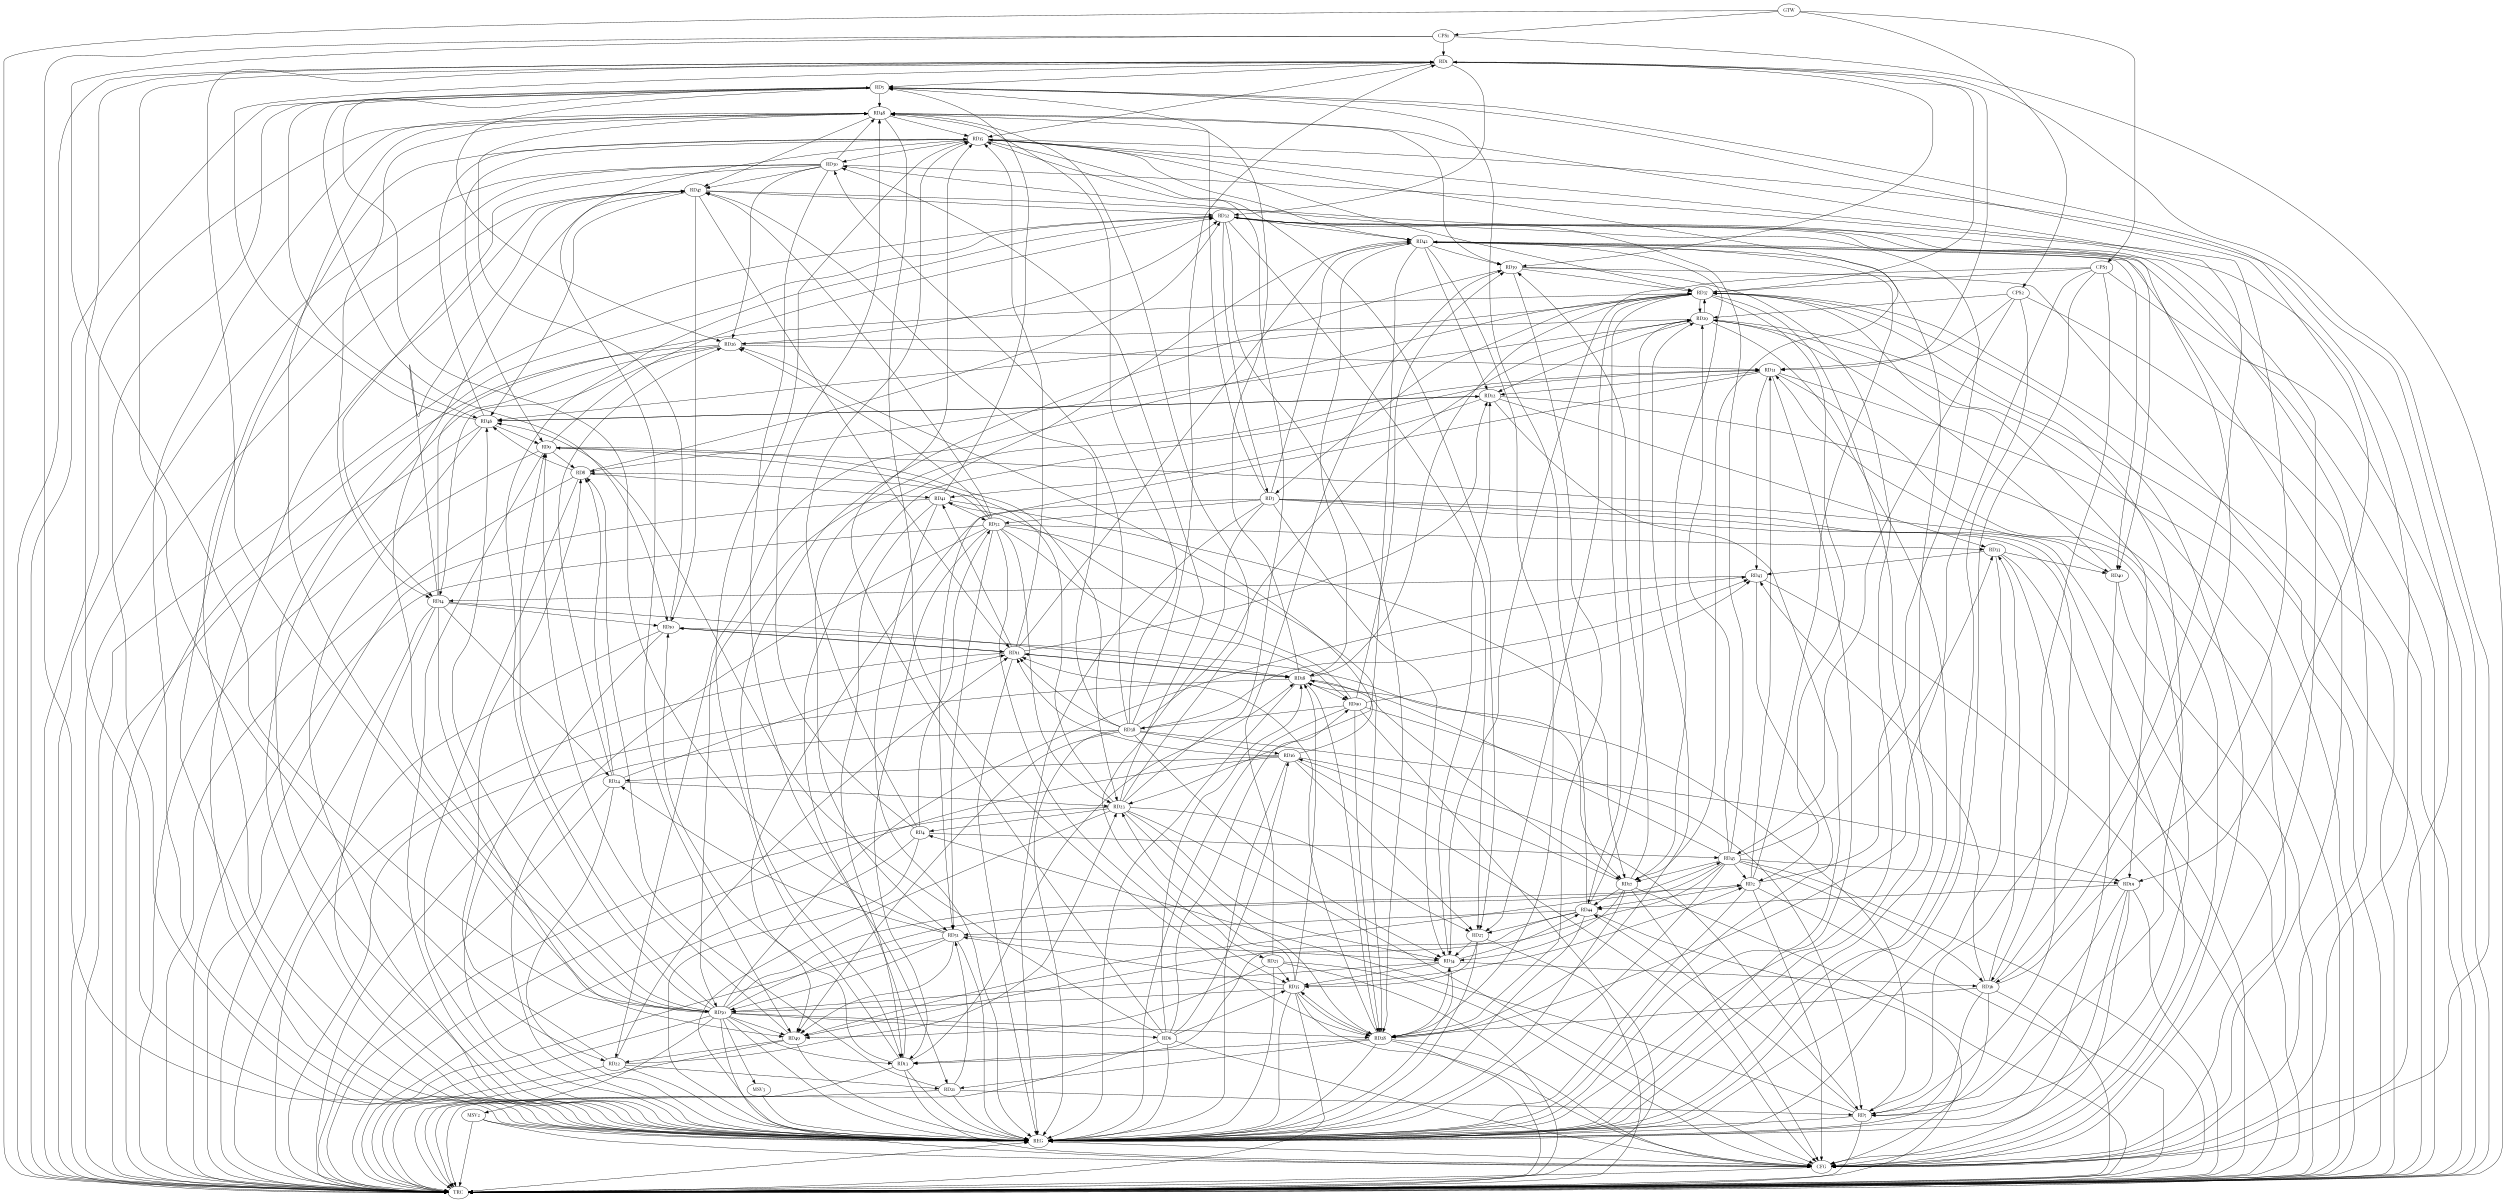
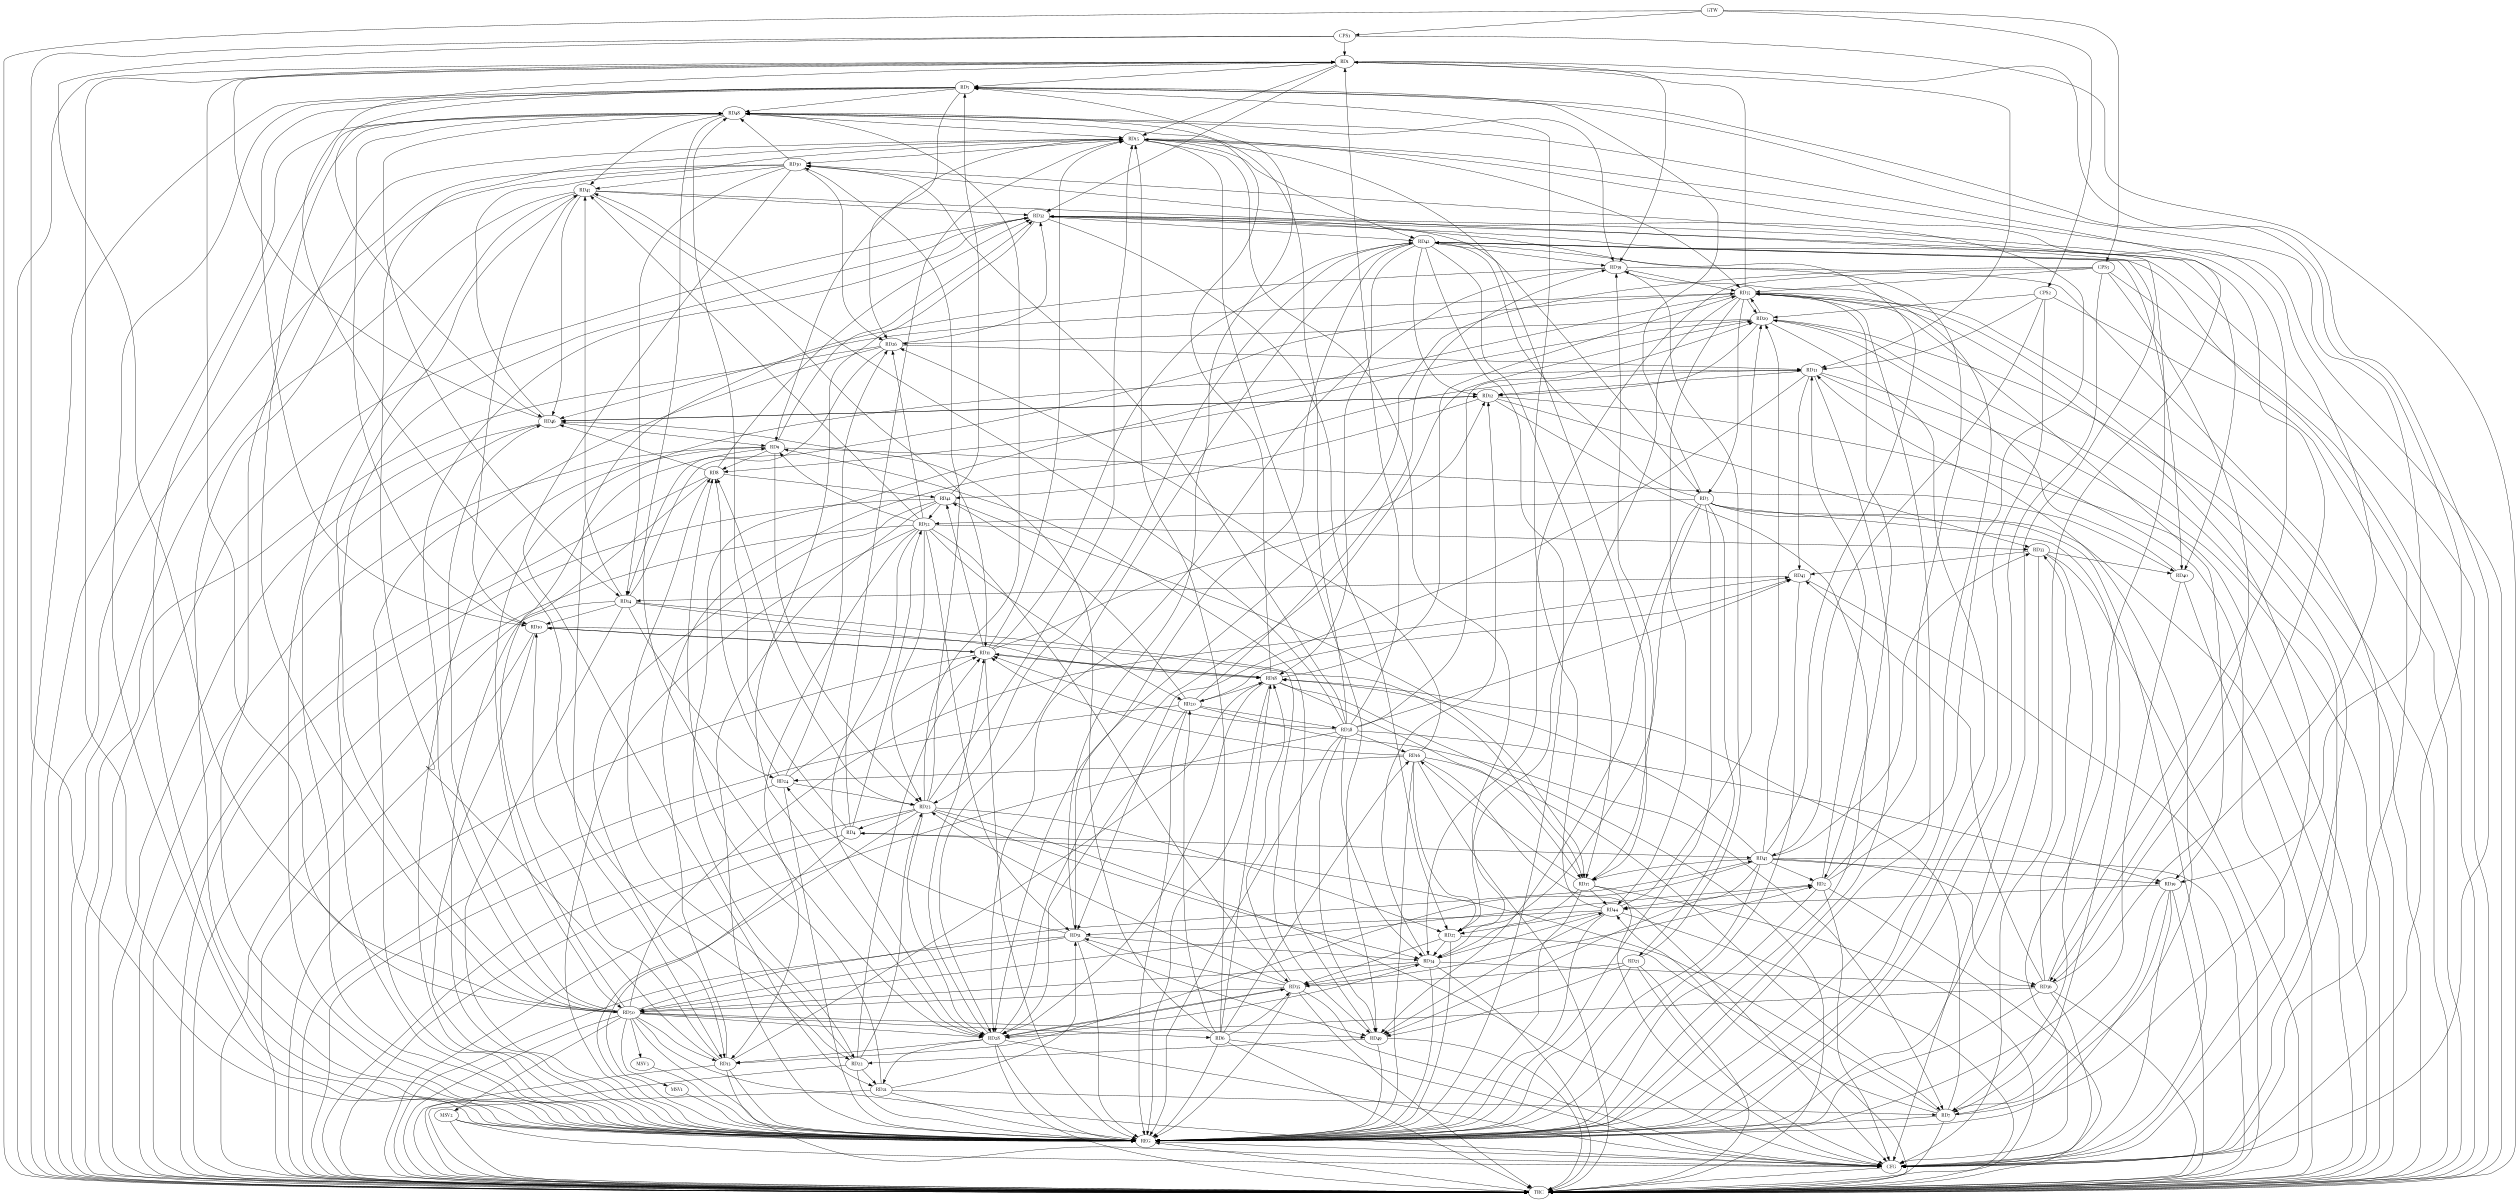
node "RD90": label "RD90" -> "RD20"
edge "RD34" -> "TRC": added
node "MSV1": added
